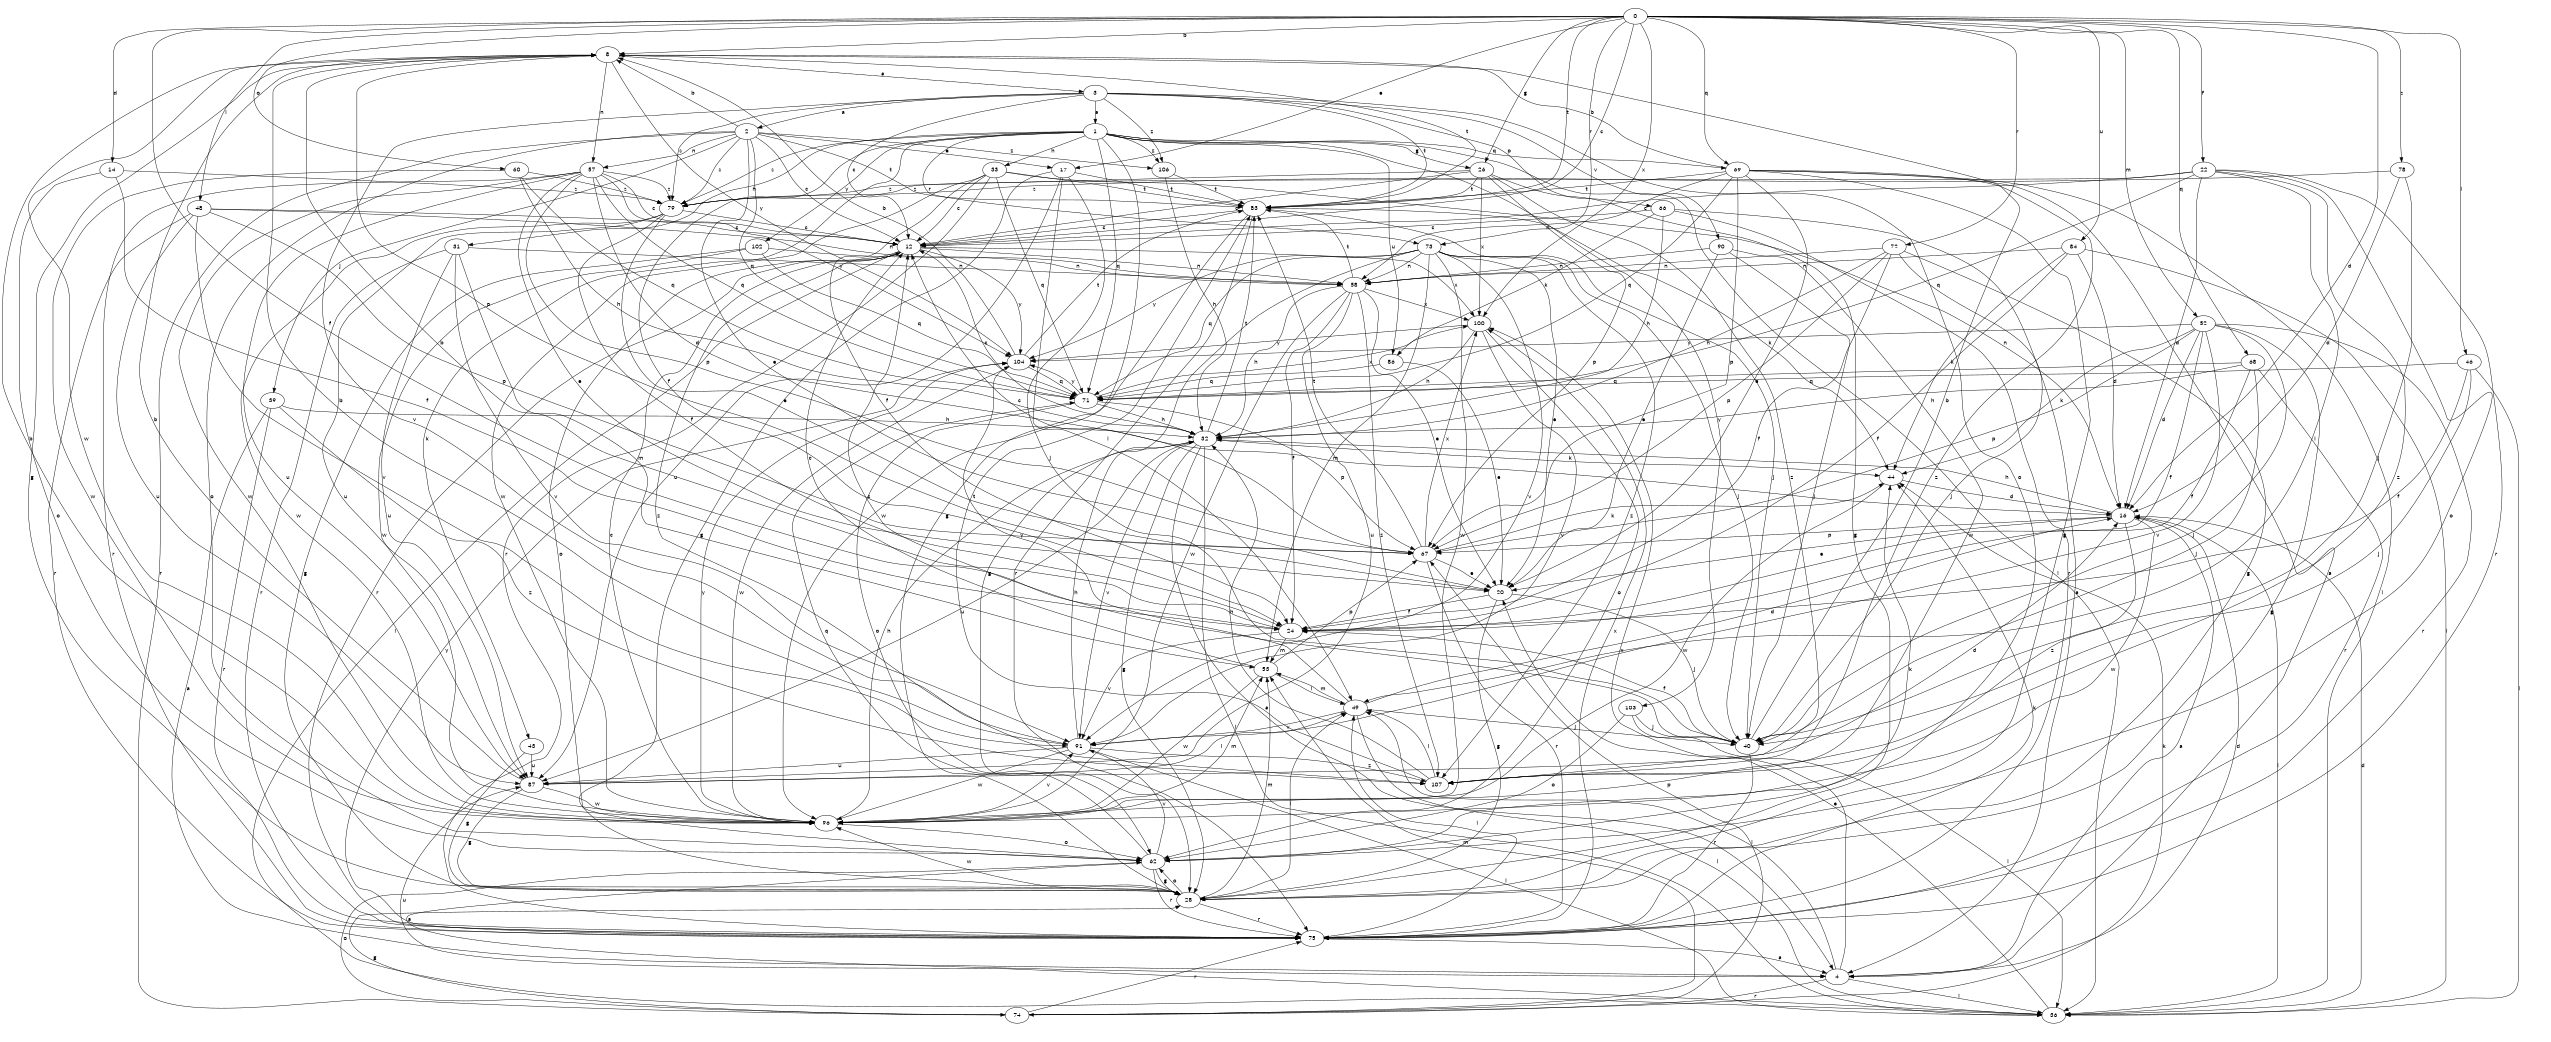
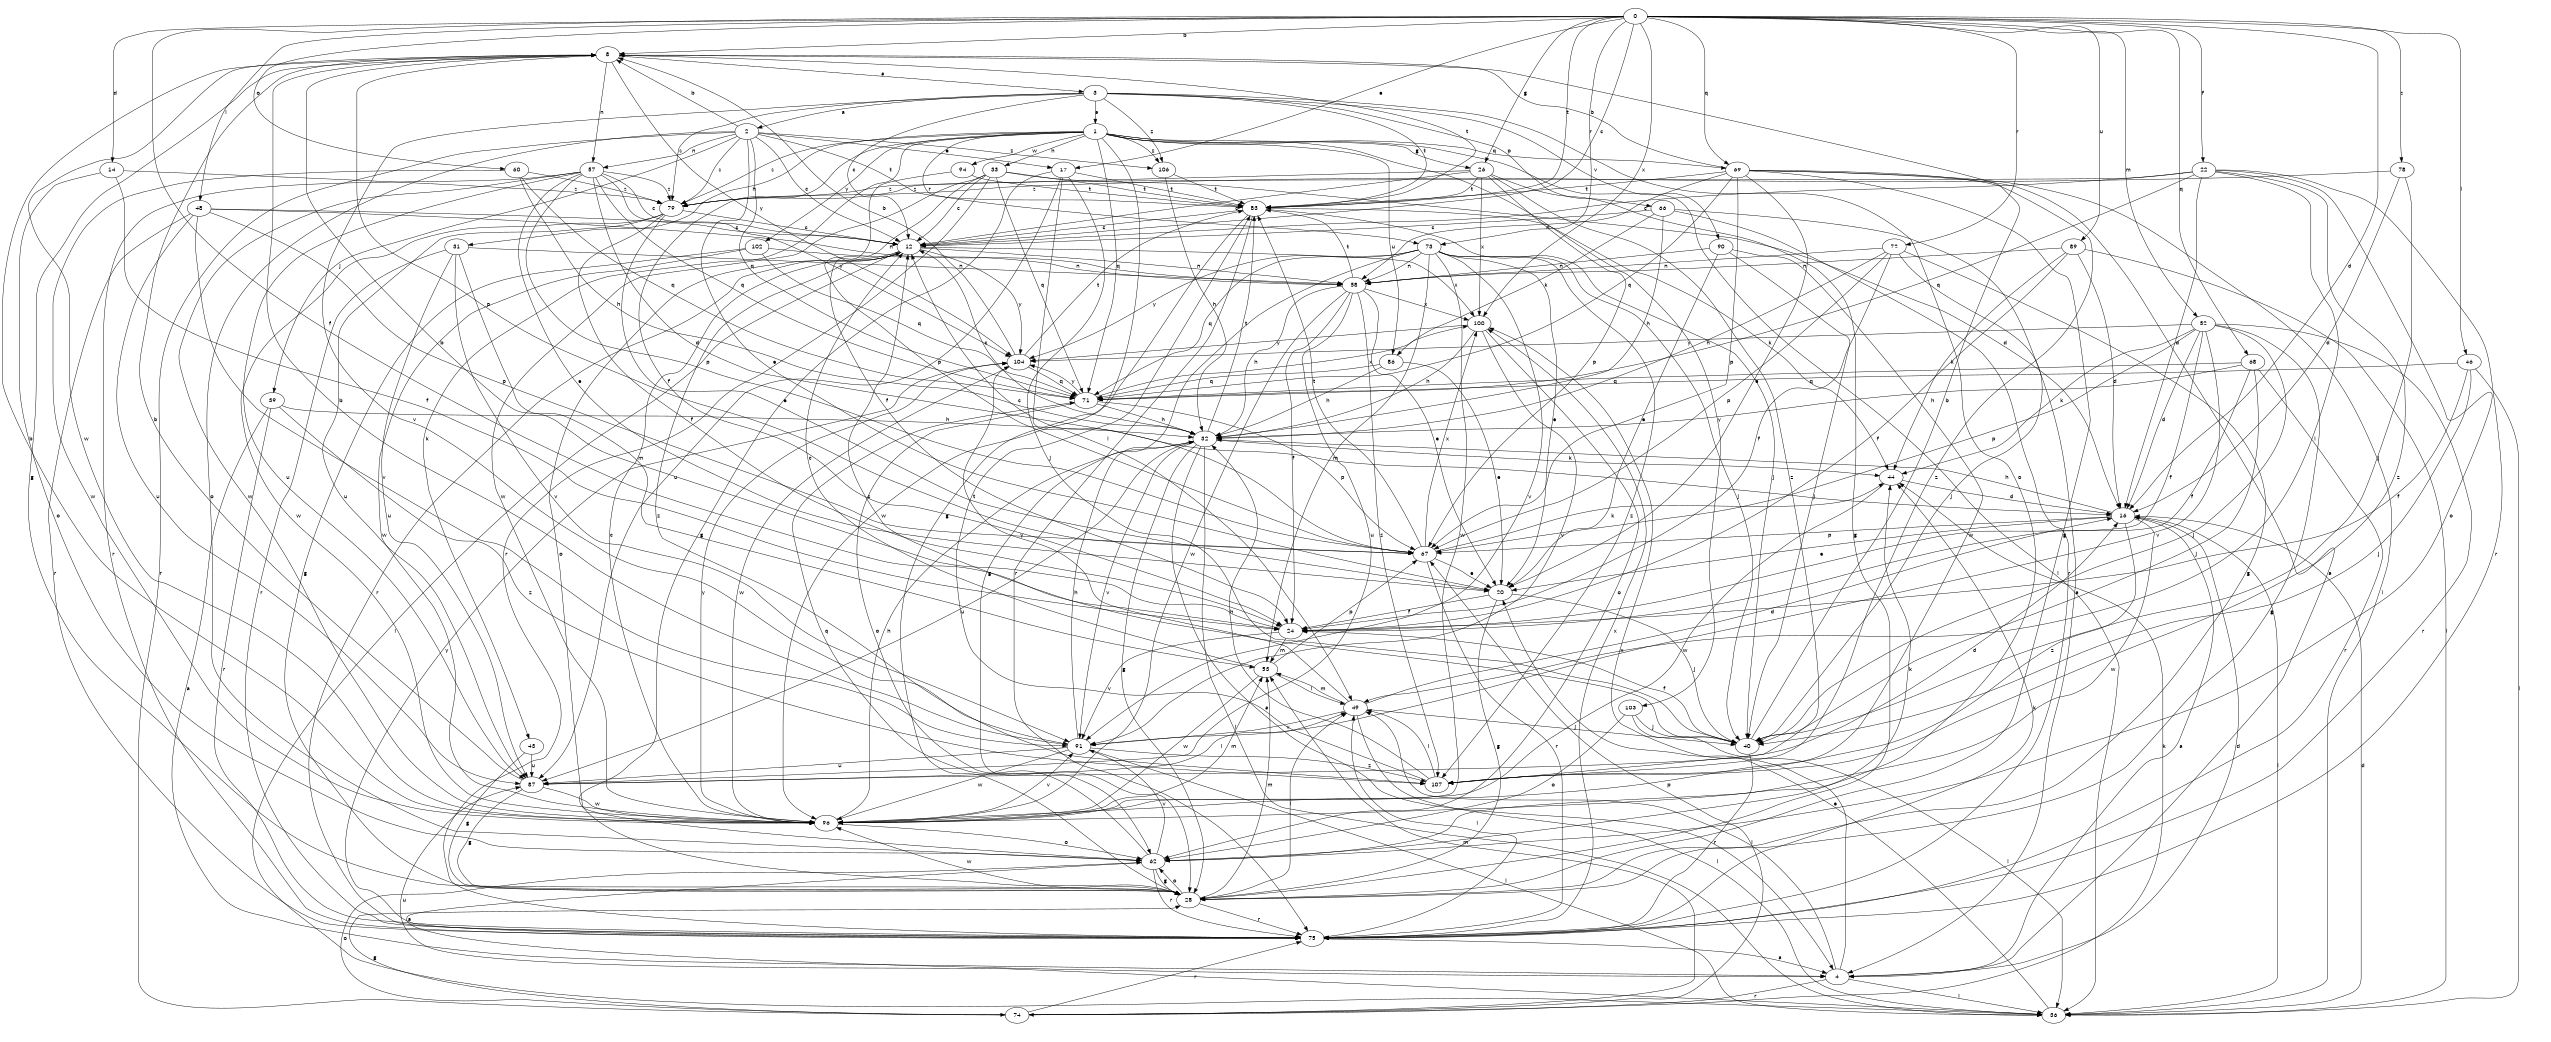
node "94": added
node "84": label "84" -> "89"
edge "33" -> "16": label "n" -> "d"
edge "86" -> "32": added, label "h"
